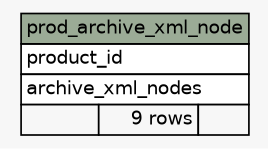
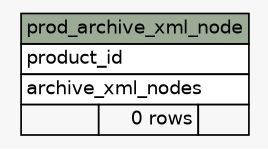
node "prod_archive_xml_node": text "9 rows" -> "0 rows"
